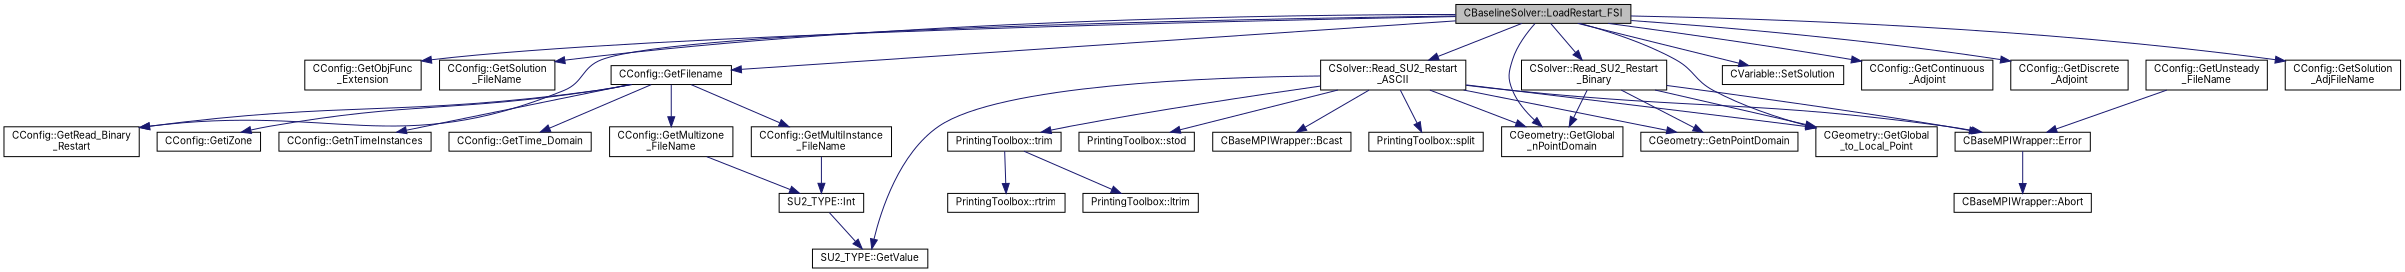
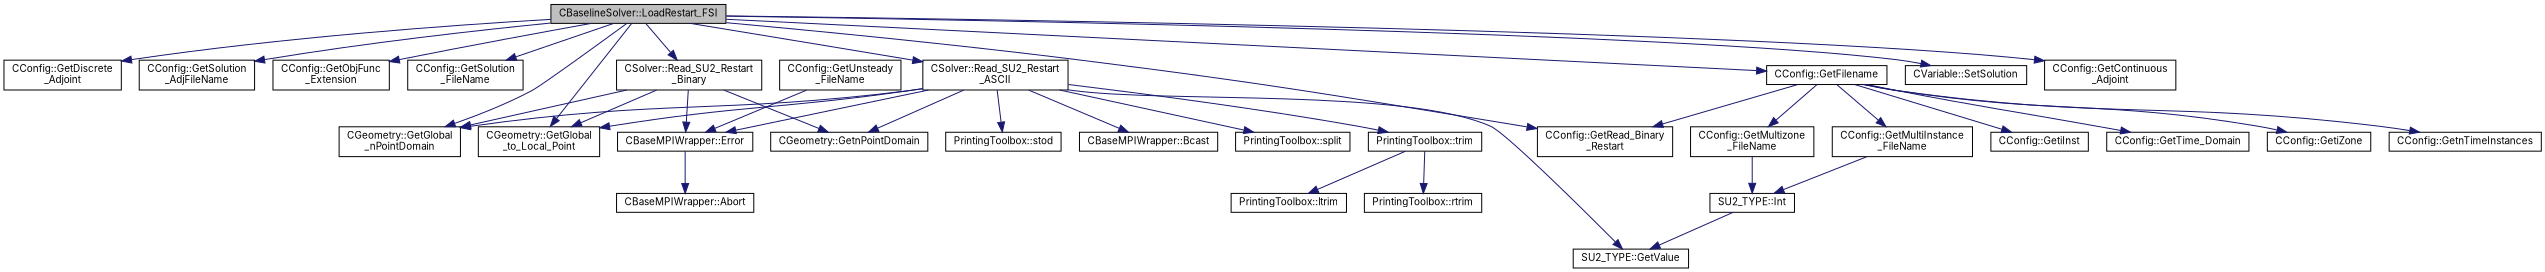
node "CConfig::GetiInst": added
